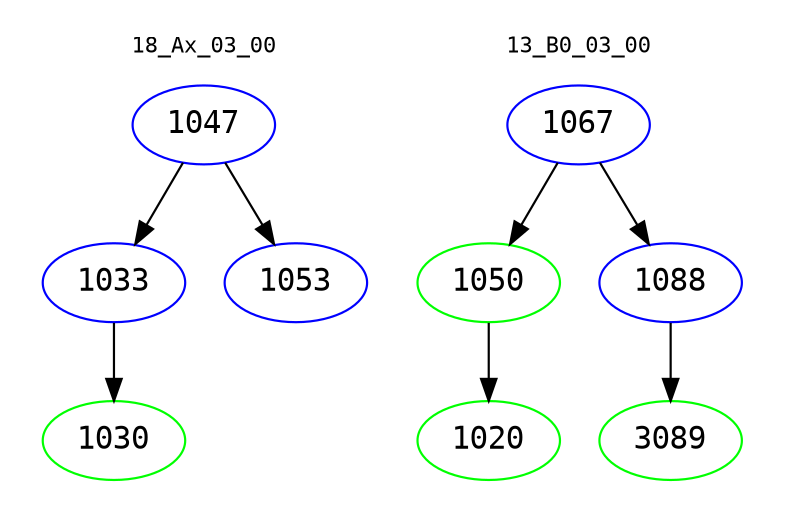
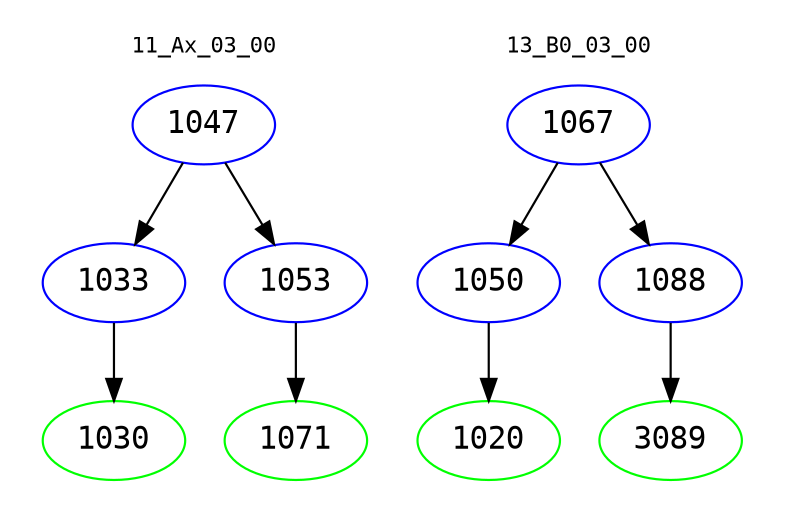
cluster "18_Ax_03_00": label "18_Ax_03_00" -> "11_Ax_03_00"
node "1050": color green -> blue
node "1071": added
